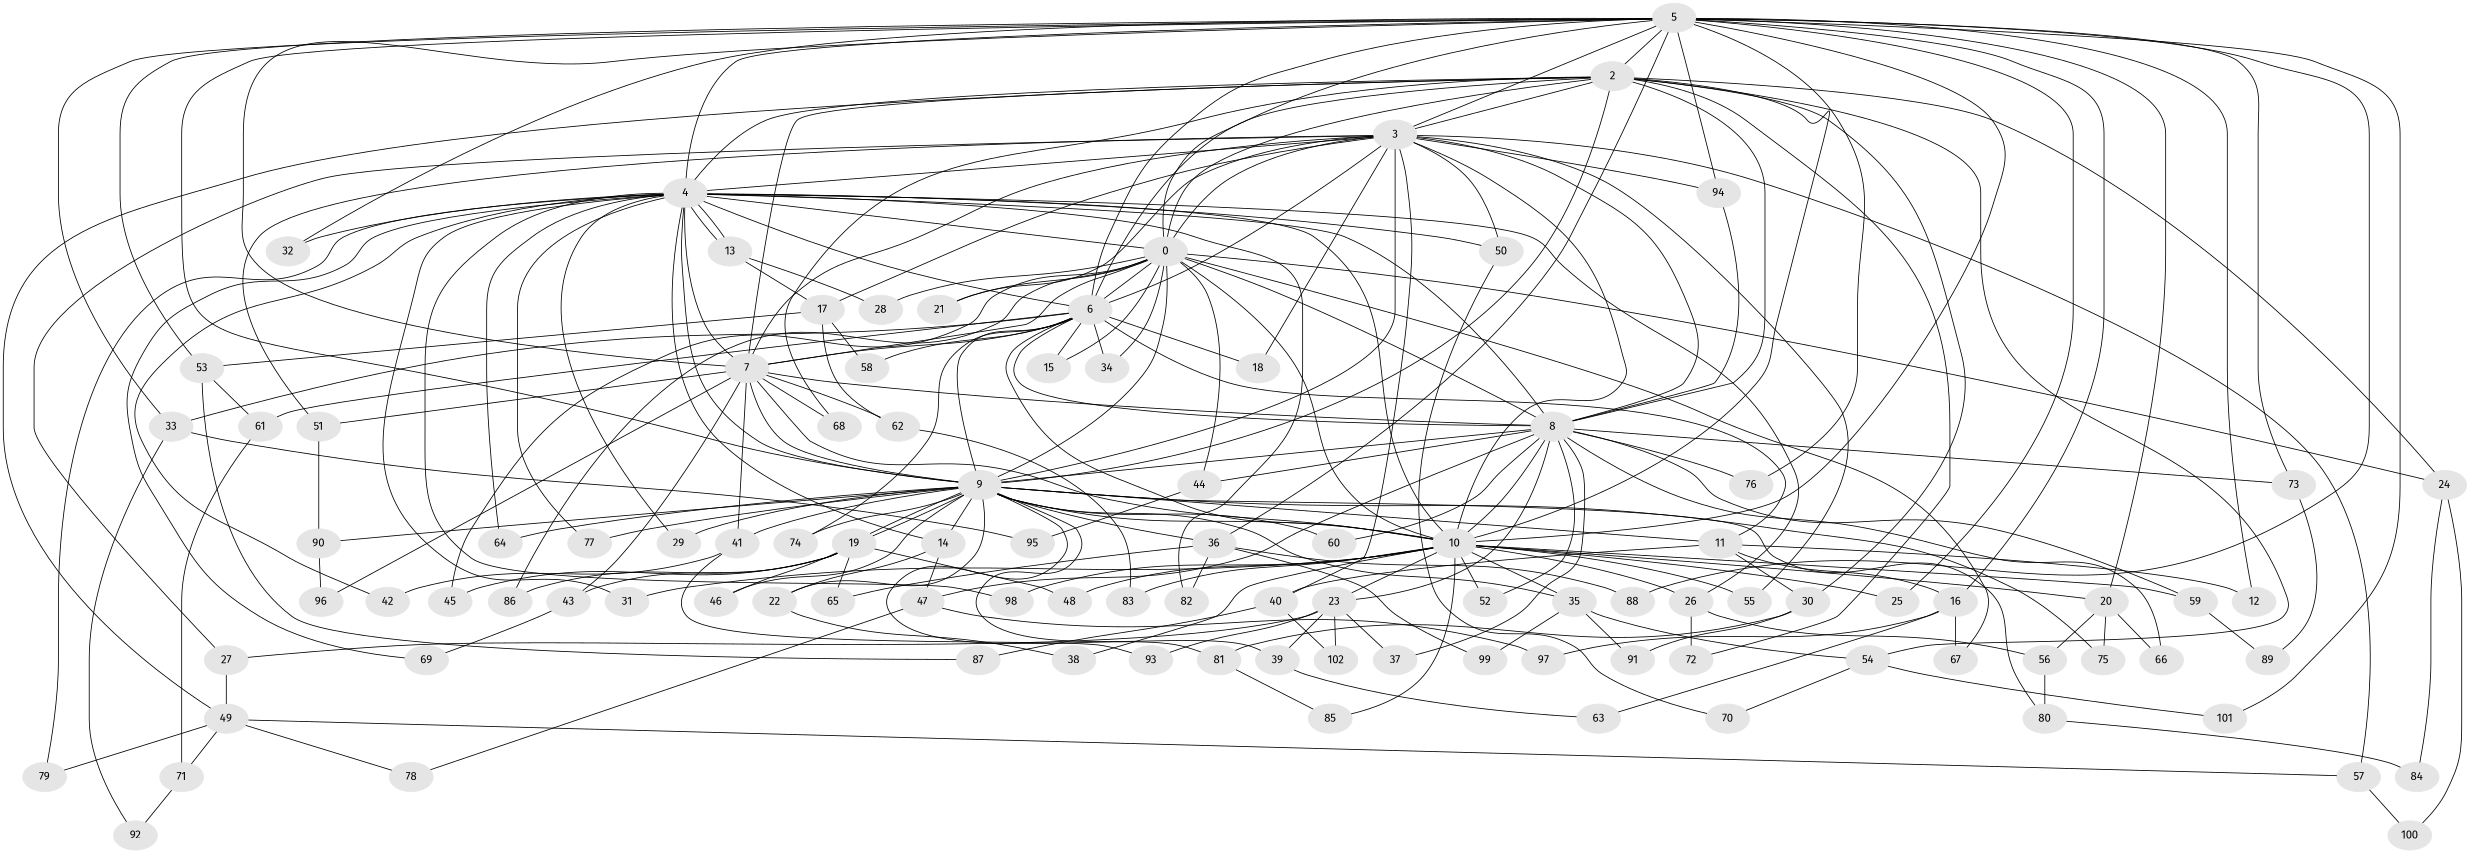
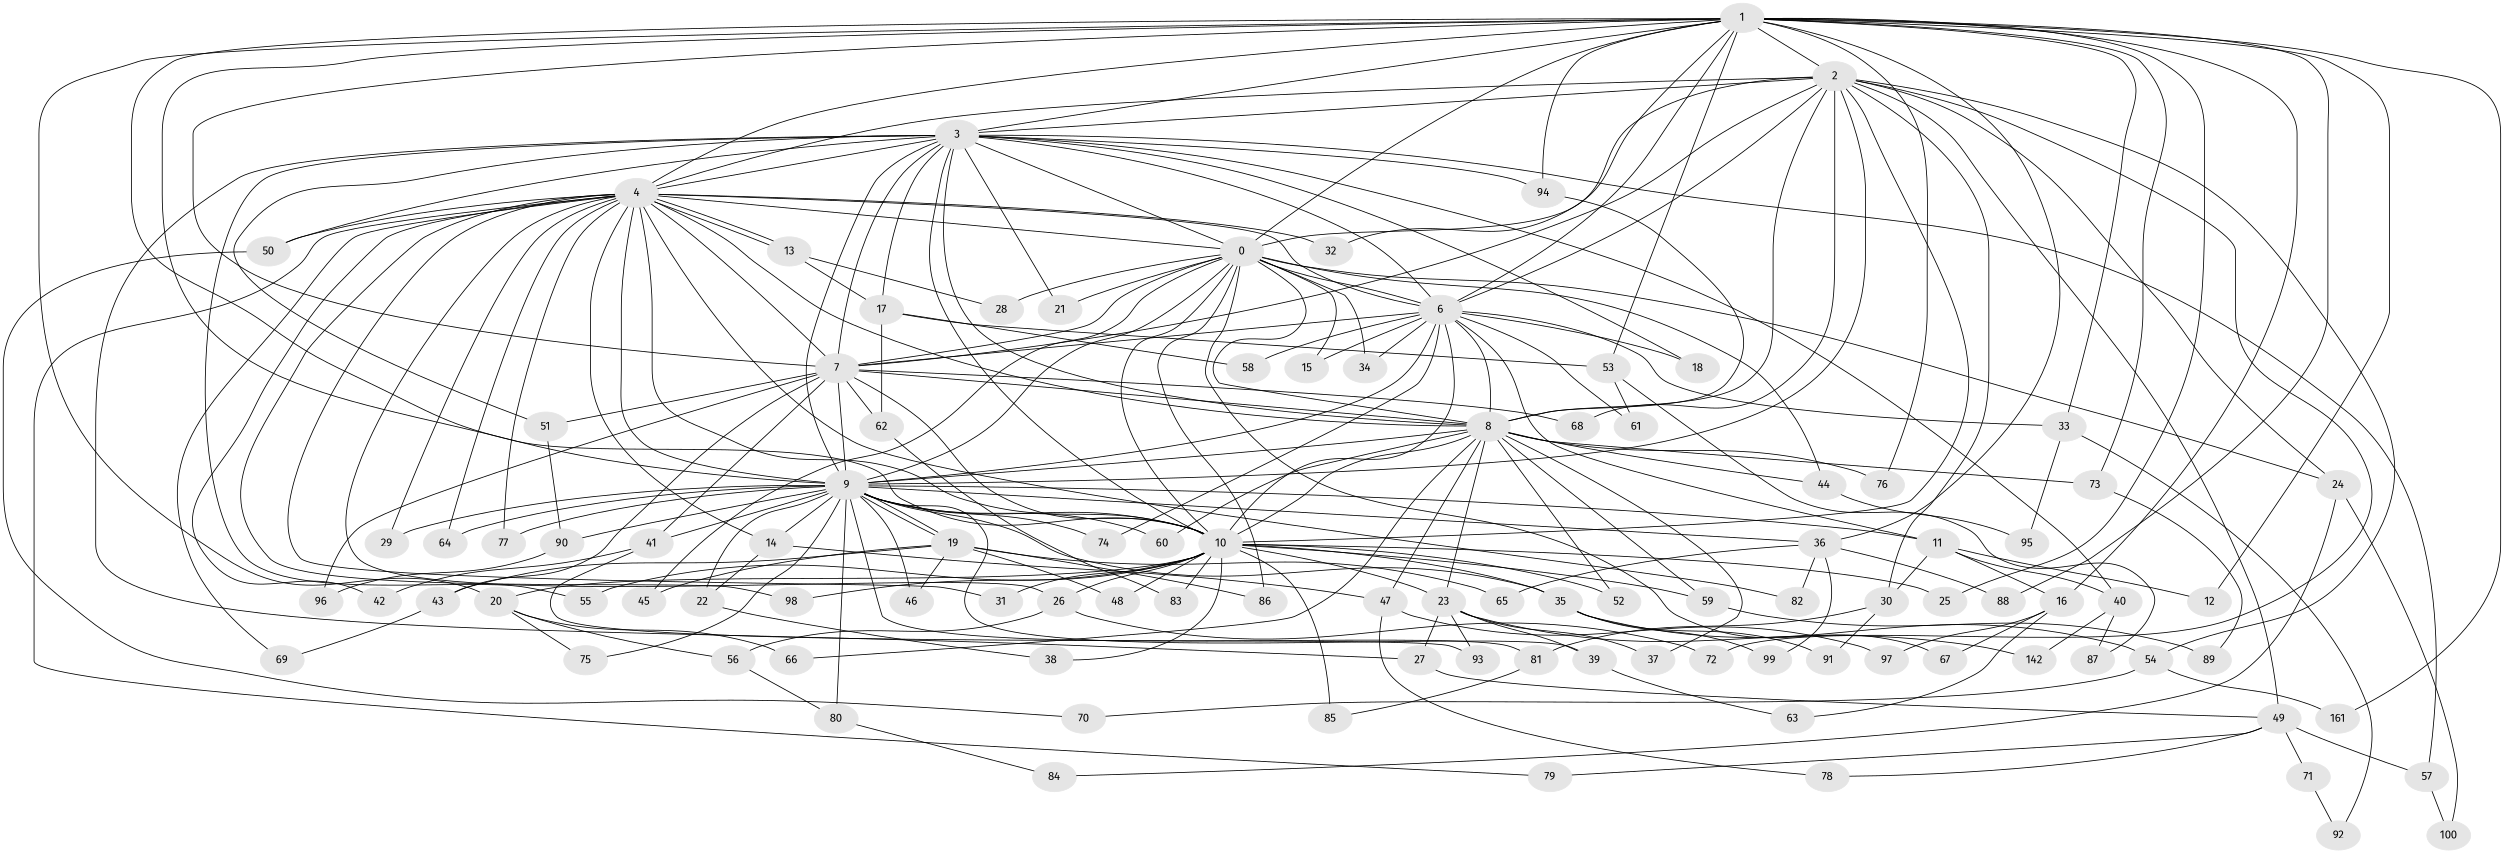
node "5": label "5" -> "1"
edge "61" -- "71": removed
node "102": label "102" -> "142"
node "101": label "101" -> "161"
